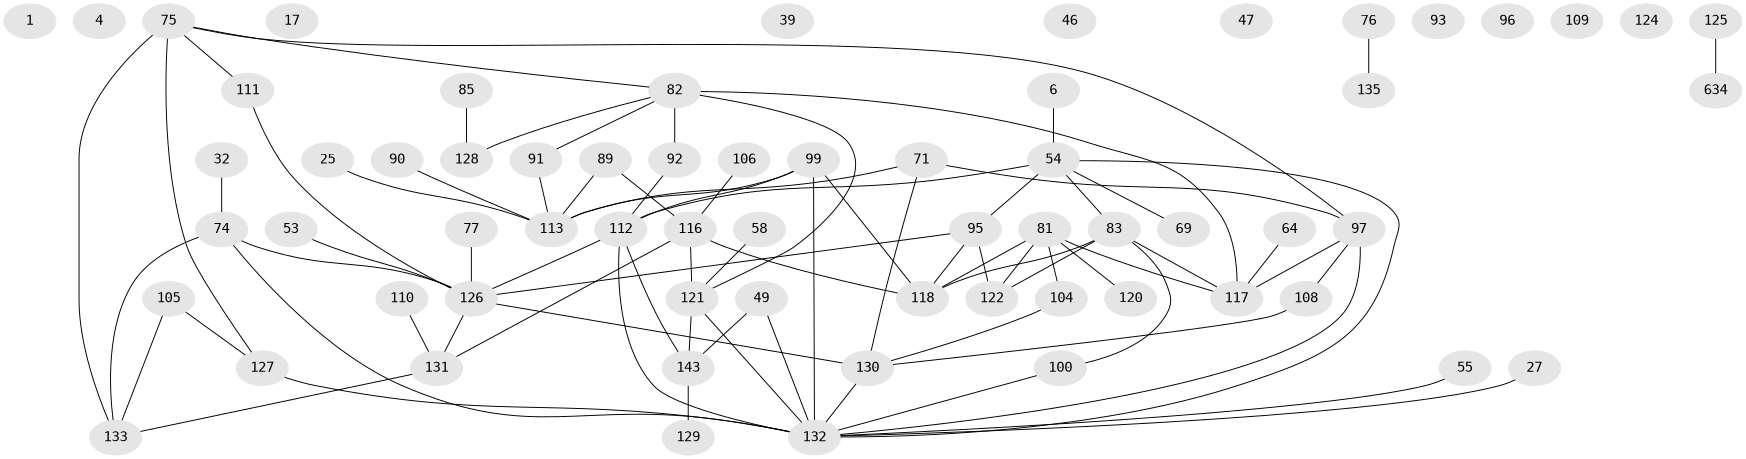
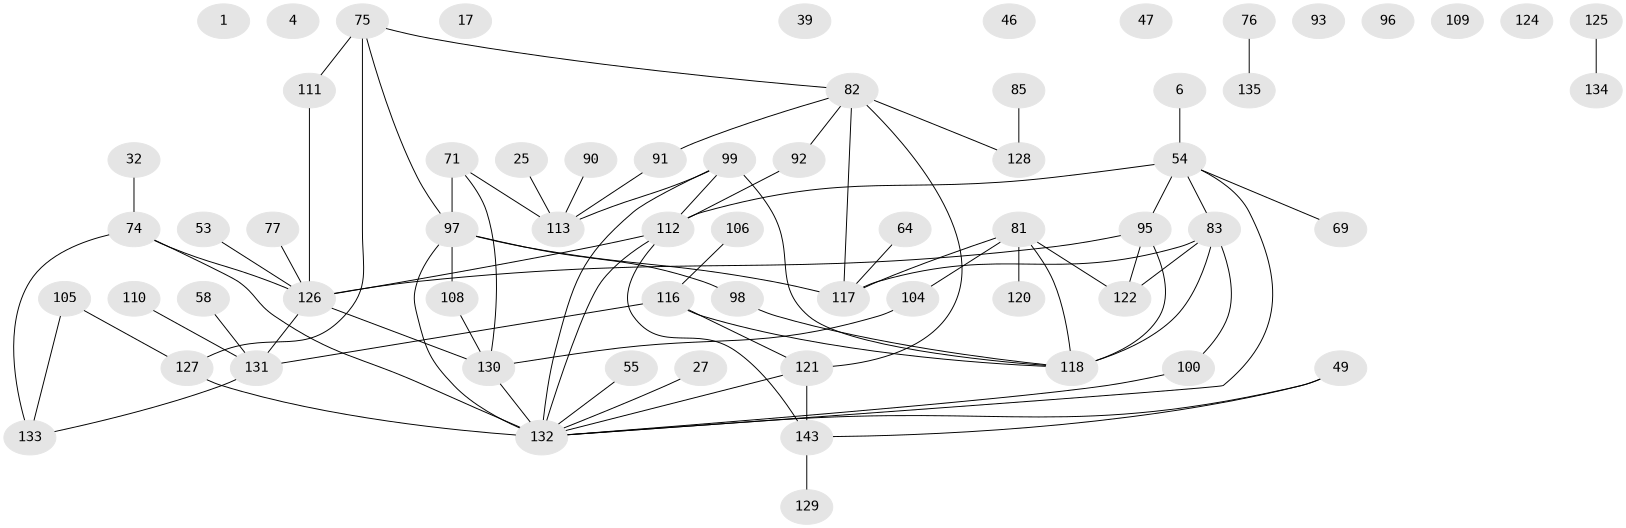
node "634": label "634" -> "134"
node "89": removed
edge "75" -- "133": removed
edge "58" -- "121": now "58" -- "131"
node "98": added
